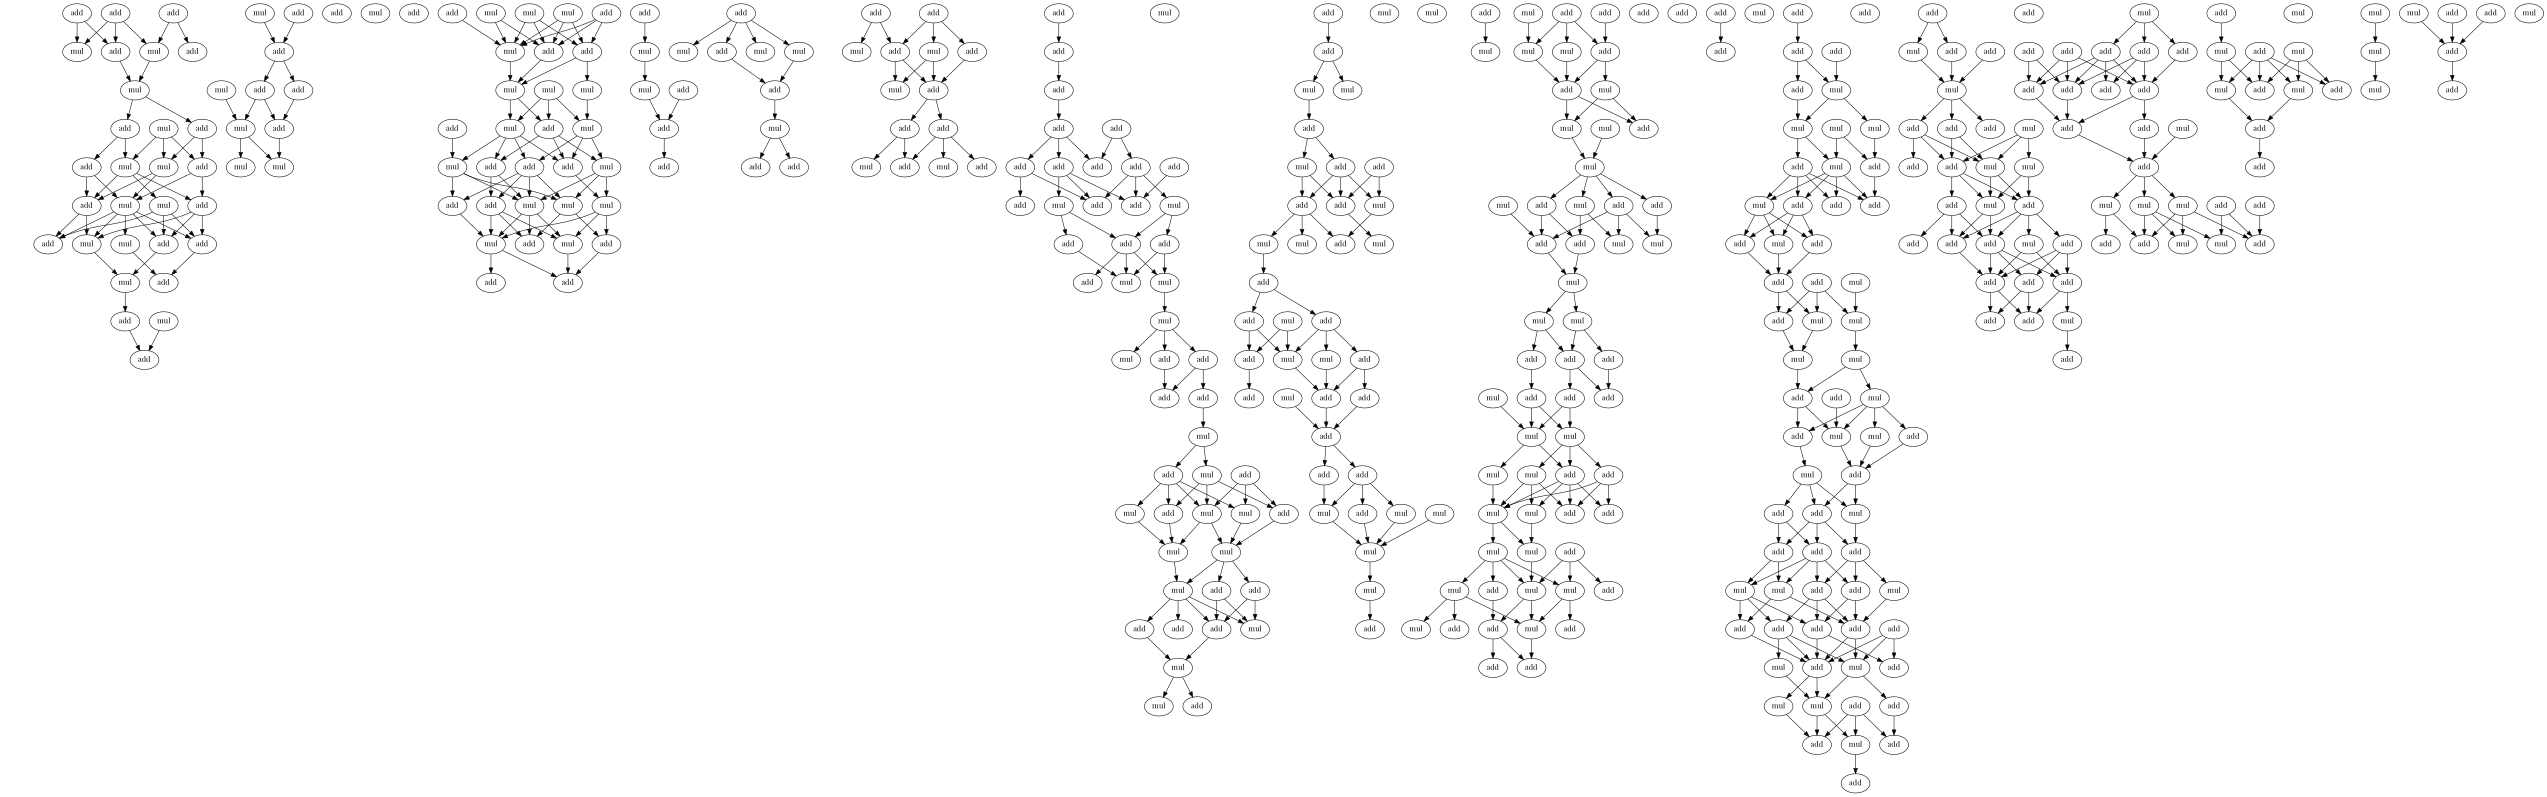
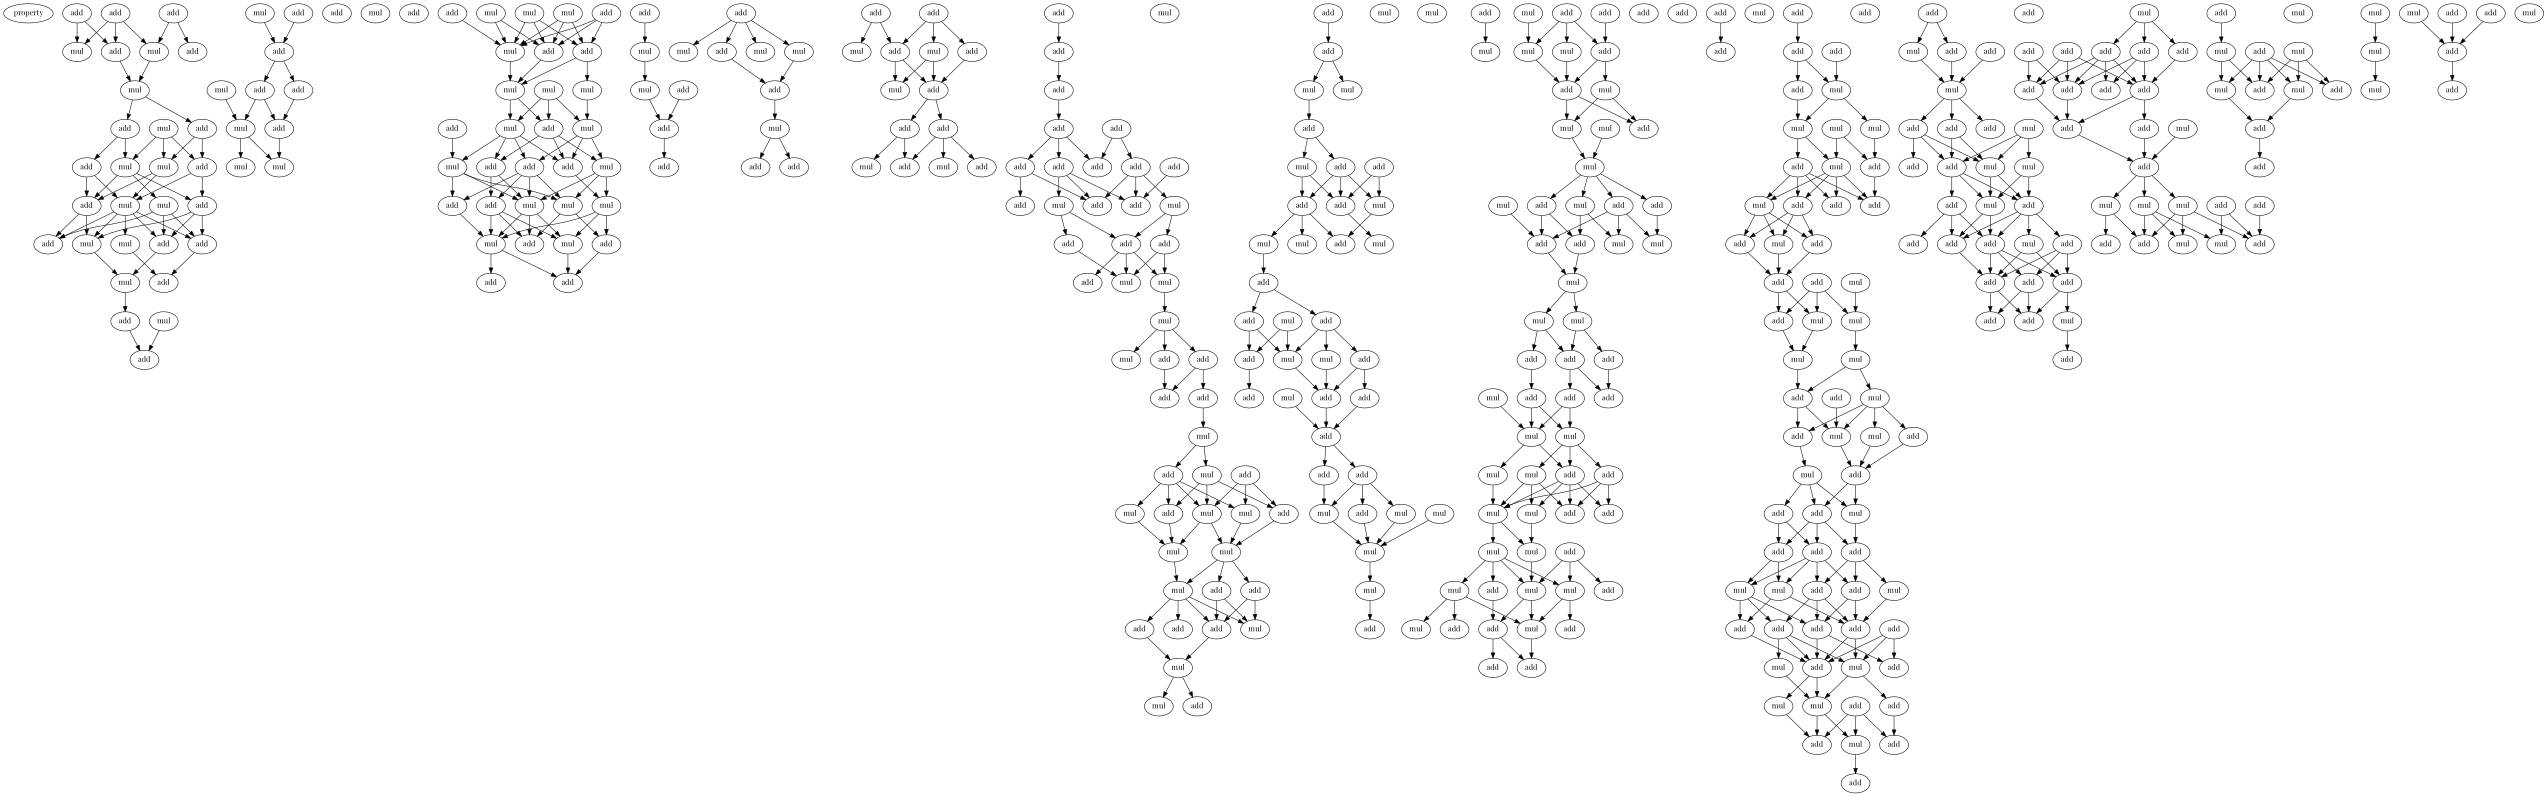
node "property": added
